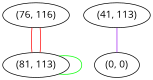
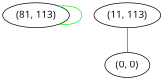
node "(76, 116)": removed
node "(41, 113)": label "(41, 113)" -> "(11, 113)"
